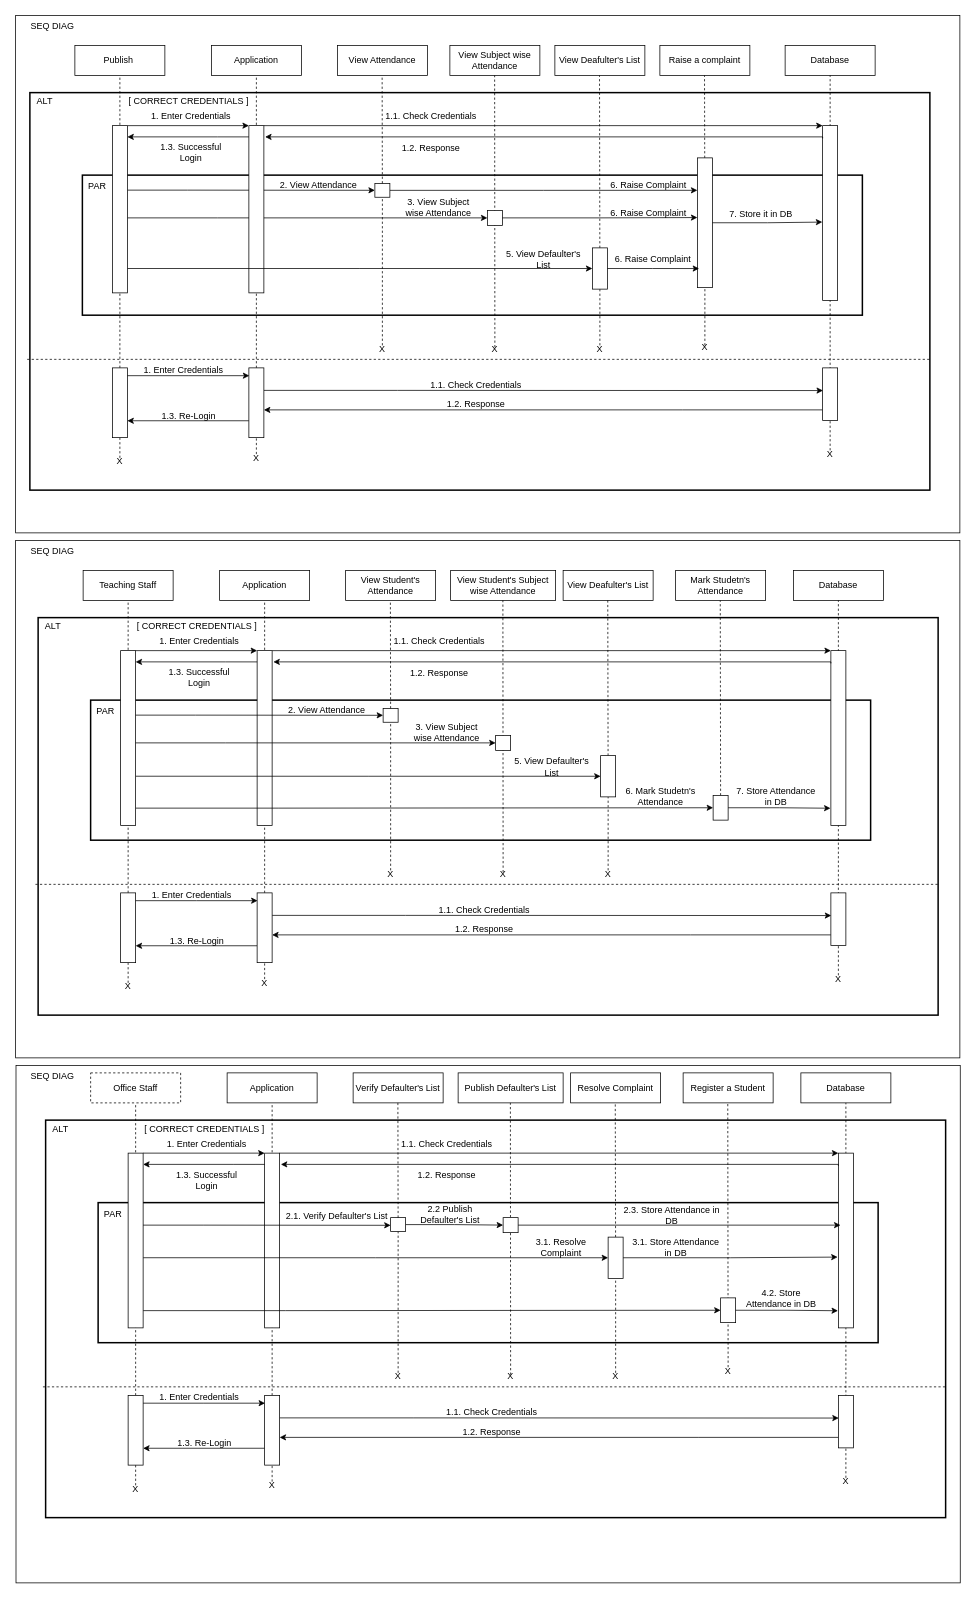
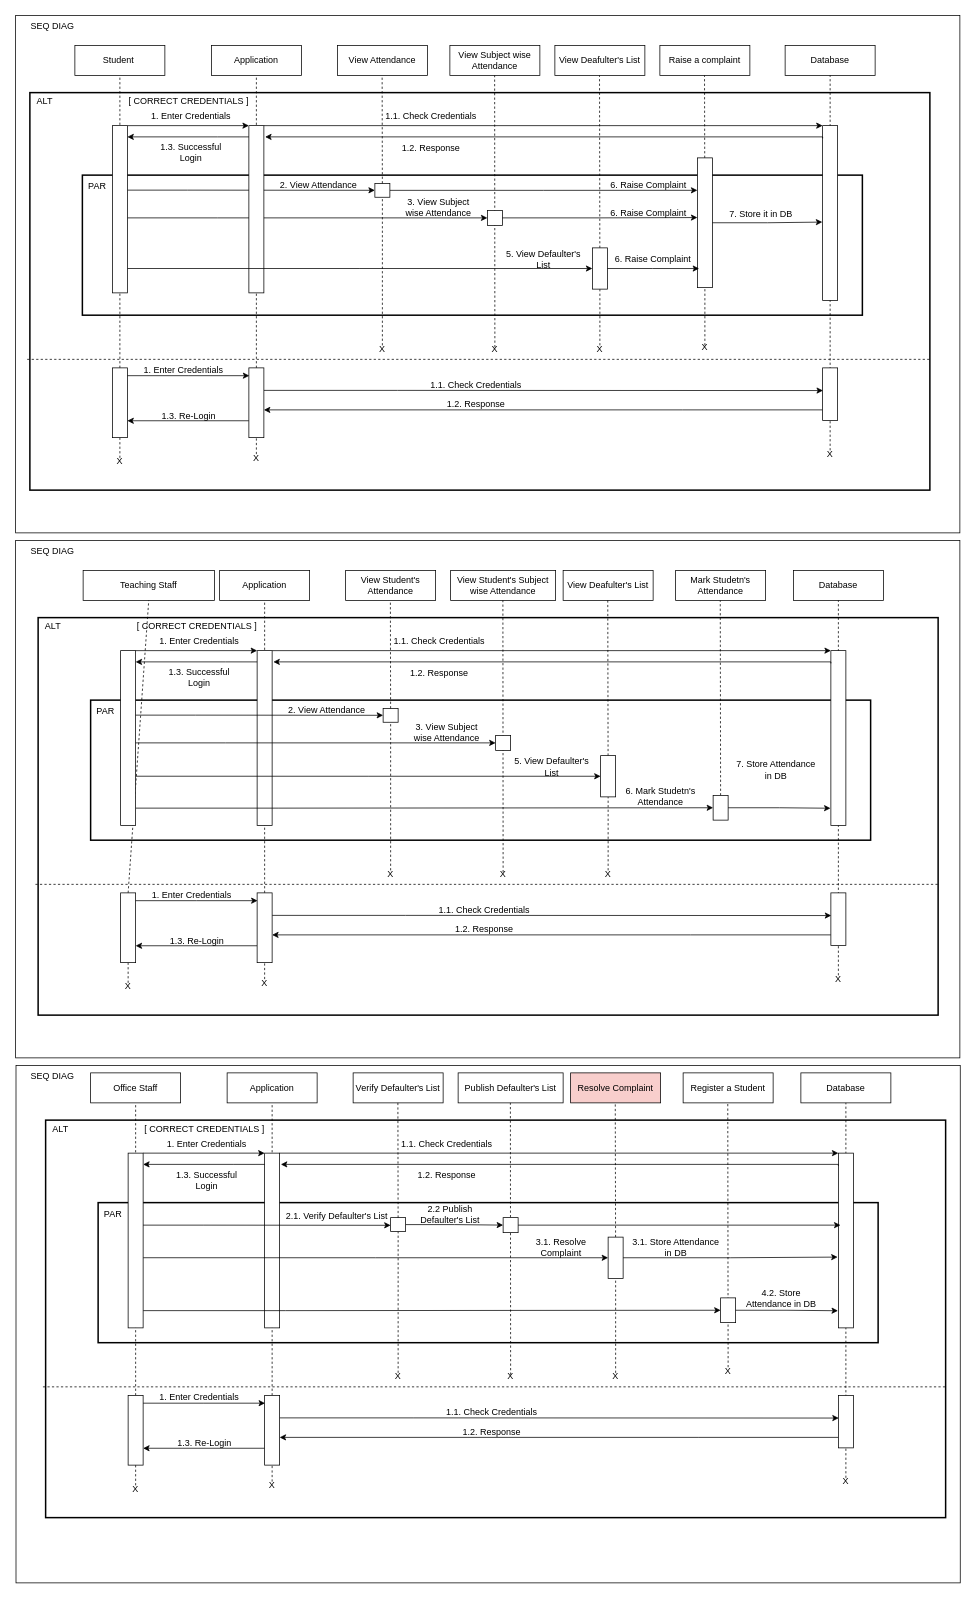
node "Publish": label "Publish" -> "Student"
node "Teaching Staff": size 90x30 -> 131x30
node "7. Store Attendance in DB": moved (776, 796) -> (776, 770)
node "Office Staff": style dashed -> solid
node "Resolve Complaint": fillcolor #ffffff -> #f8cecc
node "2.3. Store Attendance in DB": removed
